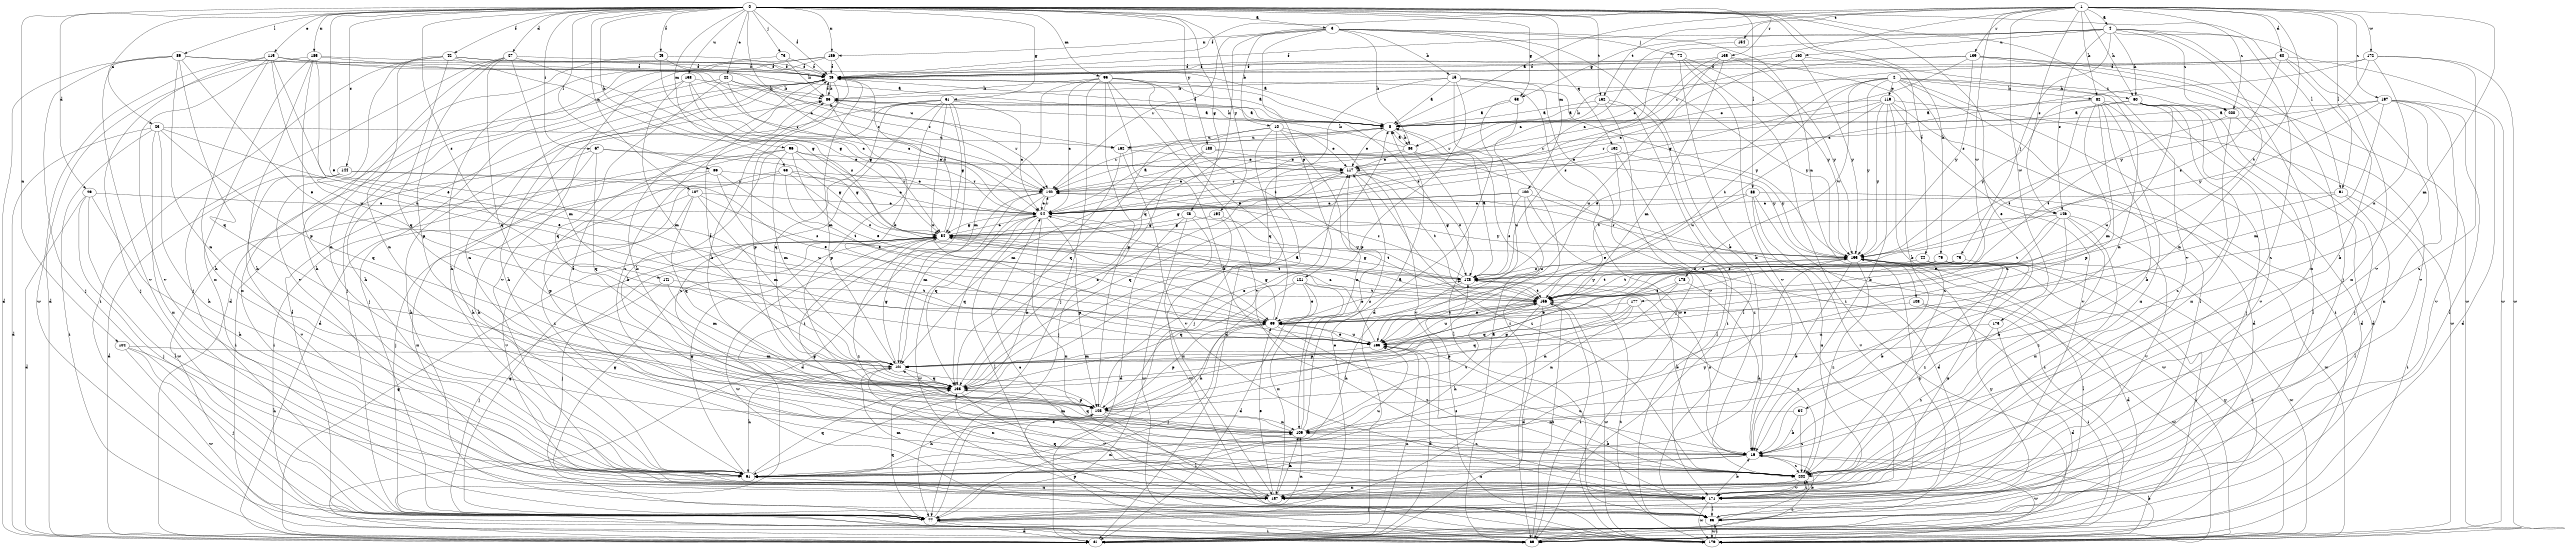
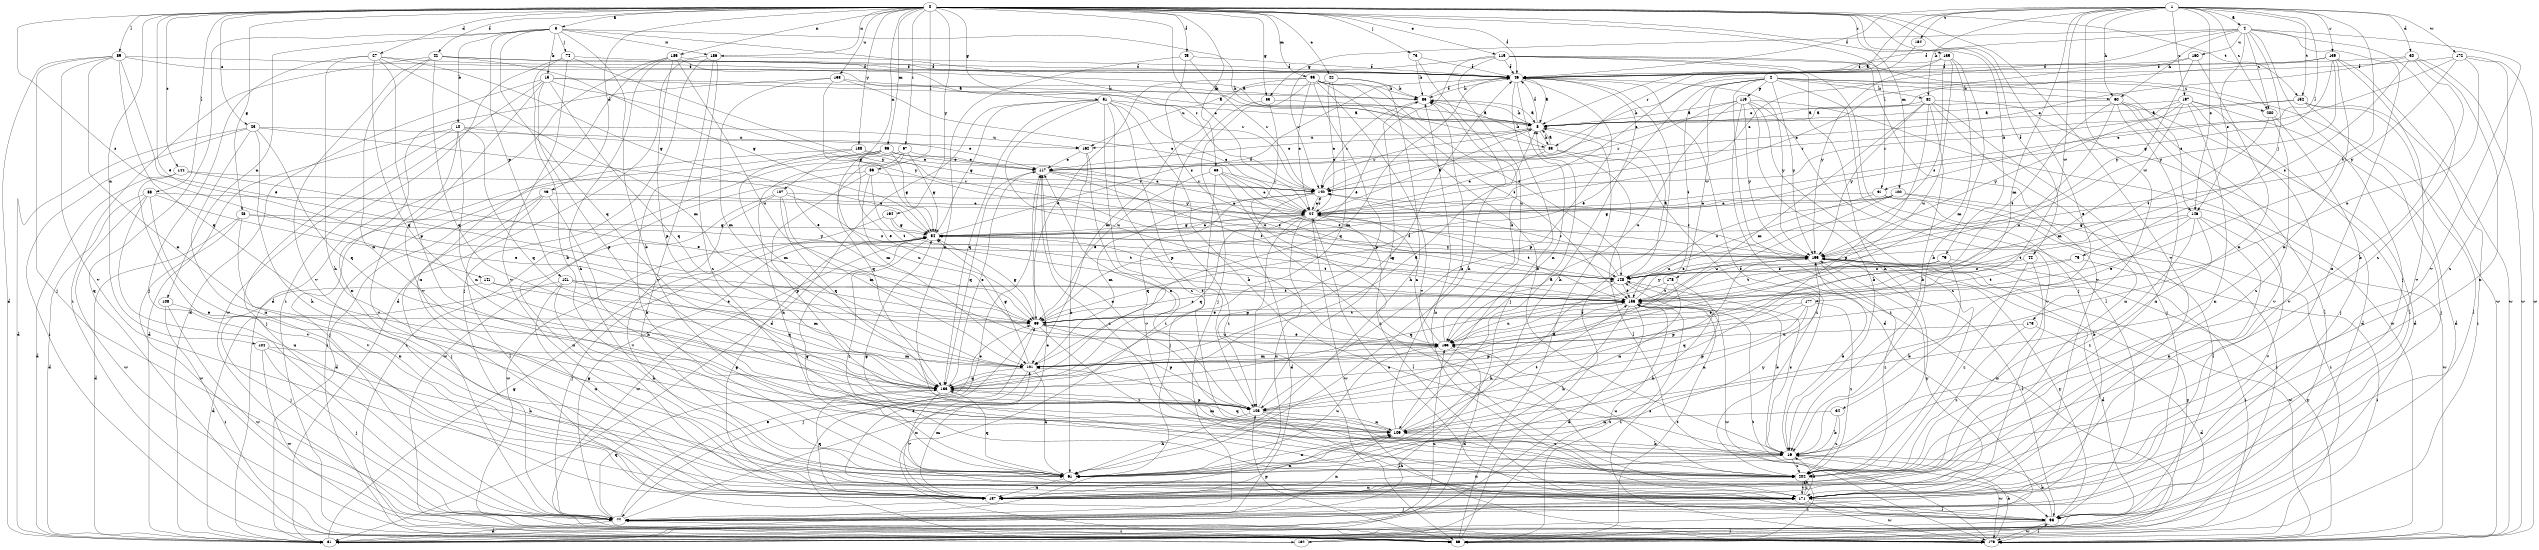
edge "132" -> "93": reversed
